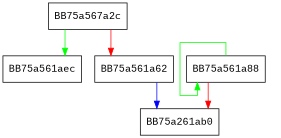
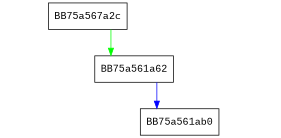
edge "BB75a567a2c" -> "BB75a561a62": color red -> green
node "BB75a561aec": removed
node "BB75a561a88": removed
node "BB75a261ab0": label "BB75a261ab0" -> "BB75a561ab0"
